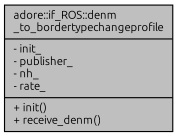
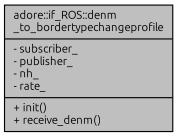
node "adore::if_ROS::denm": text "- init_" -> "- subscriber_"
